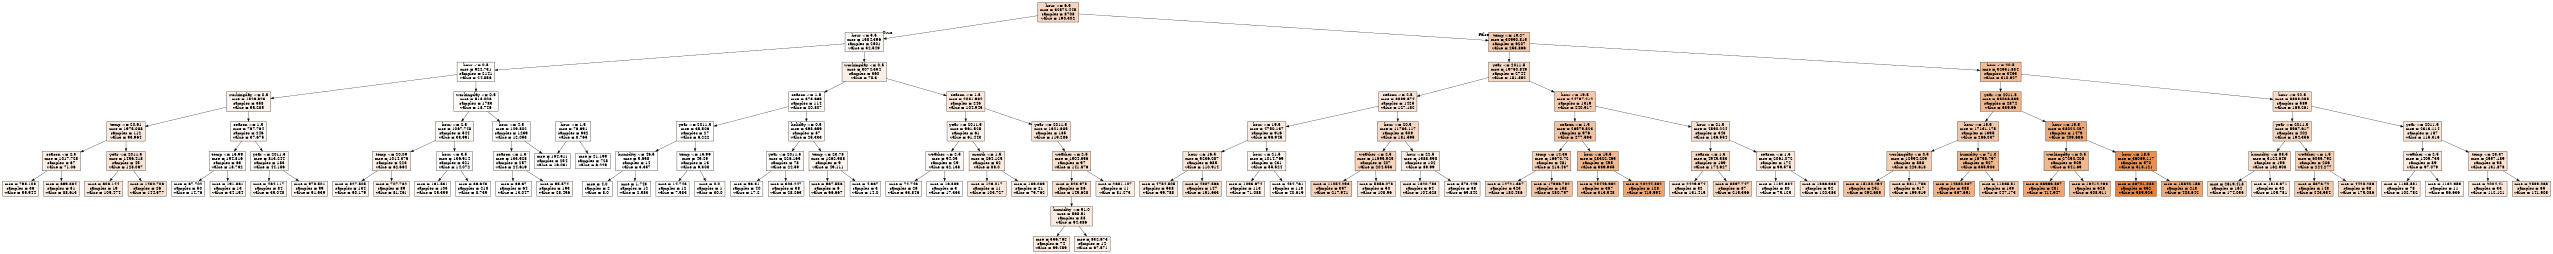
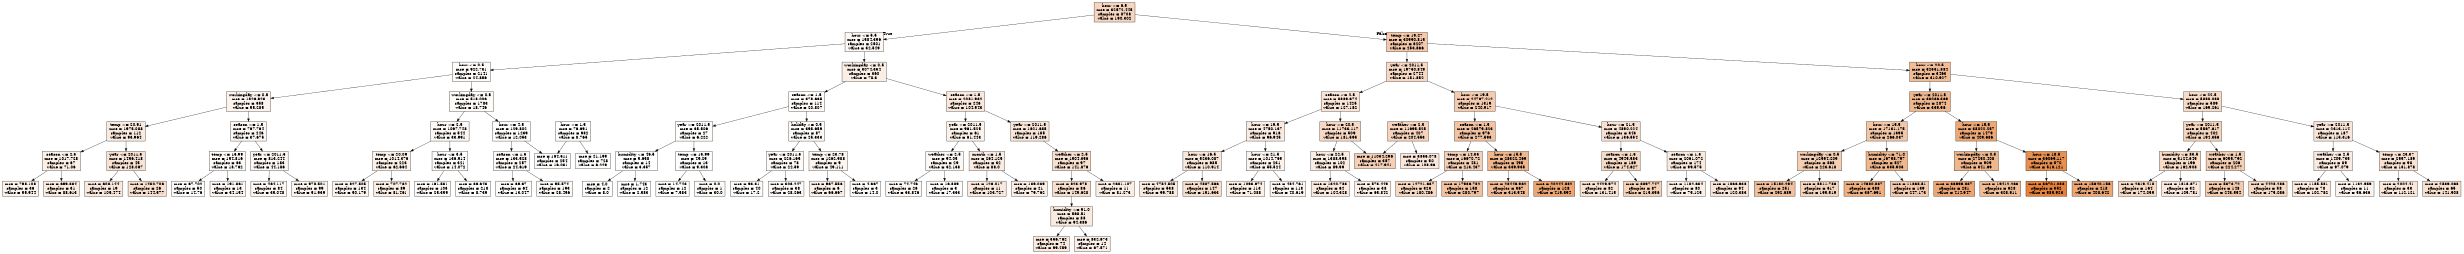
edge "hour <= 20.5 mse = 11733.117 samples = 509 value = 181.595" -> "weather <= 2.5 mse = 11695.525 samples = 407 value = 204.553": now "hour <= 20.5 mse = 11733.117 samples = 509 value = 181.595" -> "mse = 11054.296 samples = 357 value = 217.941"
